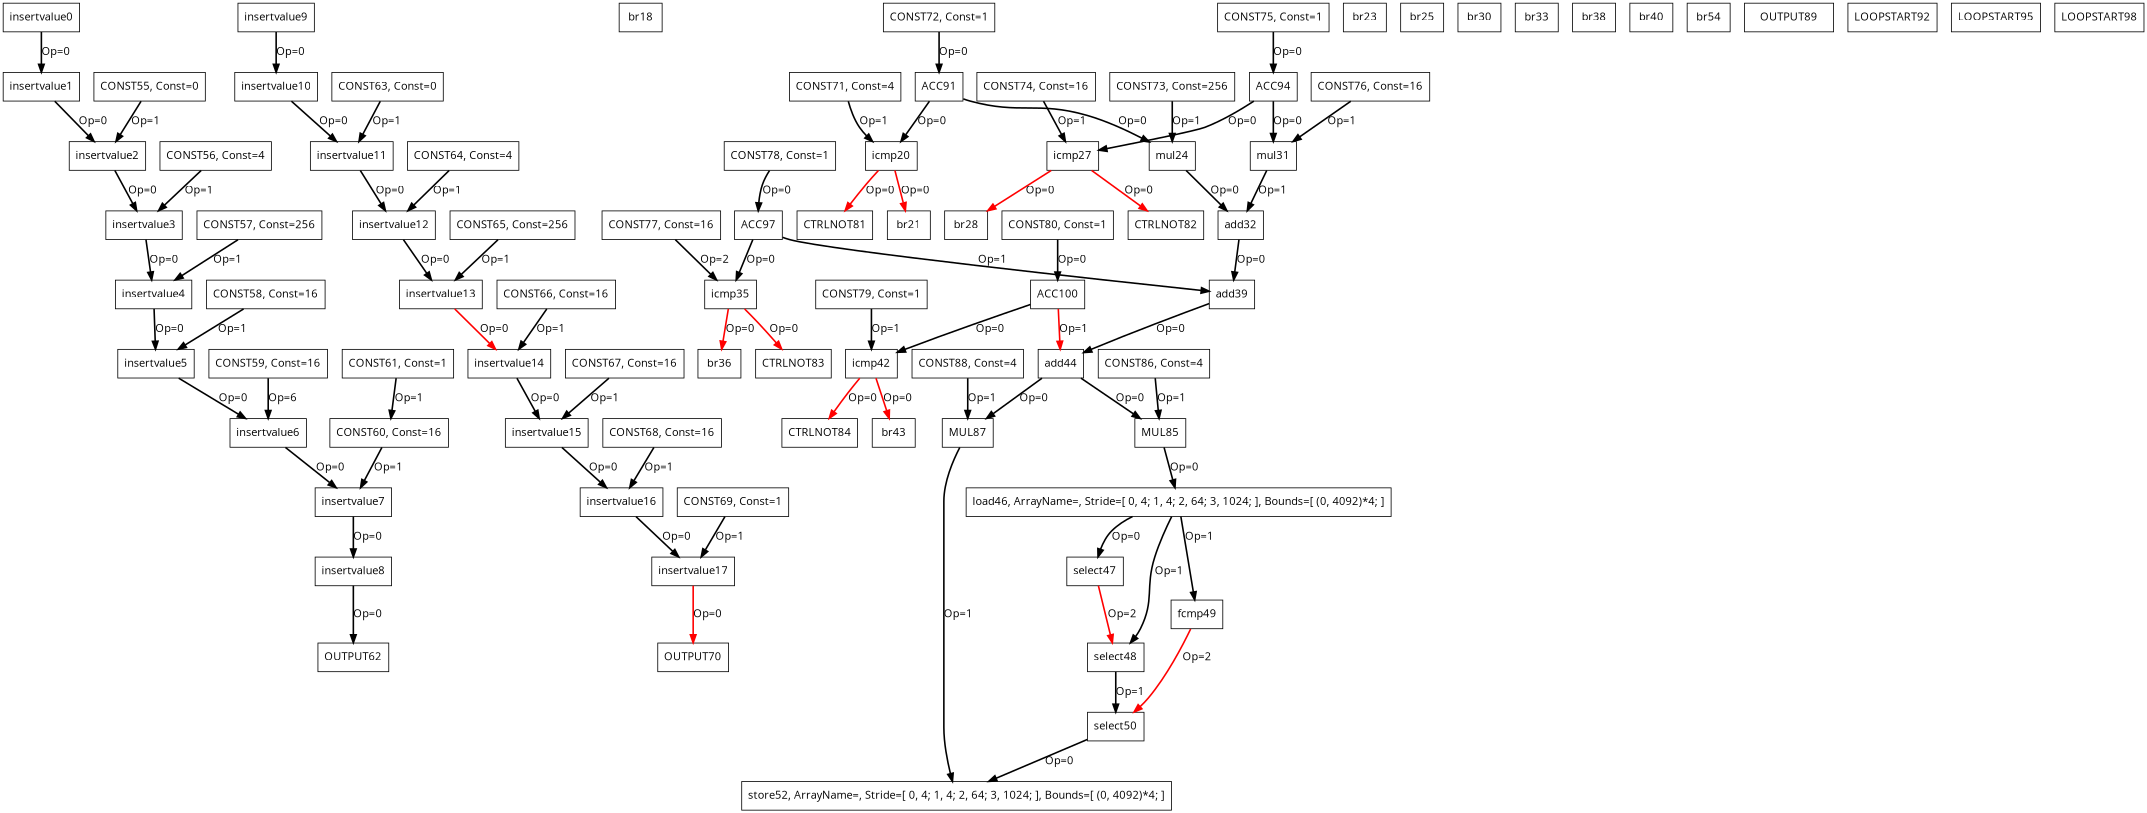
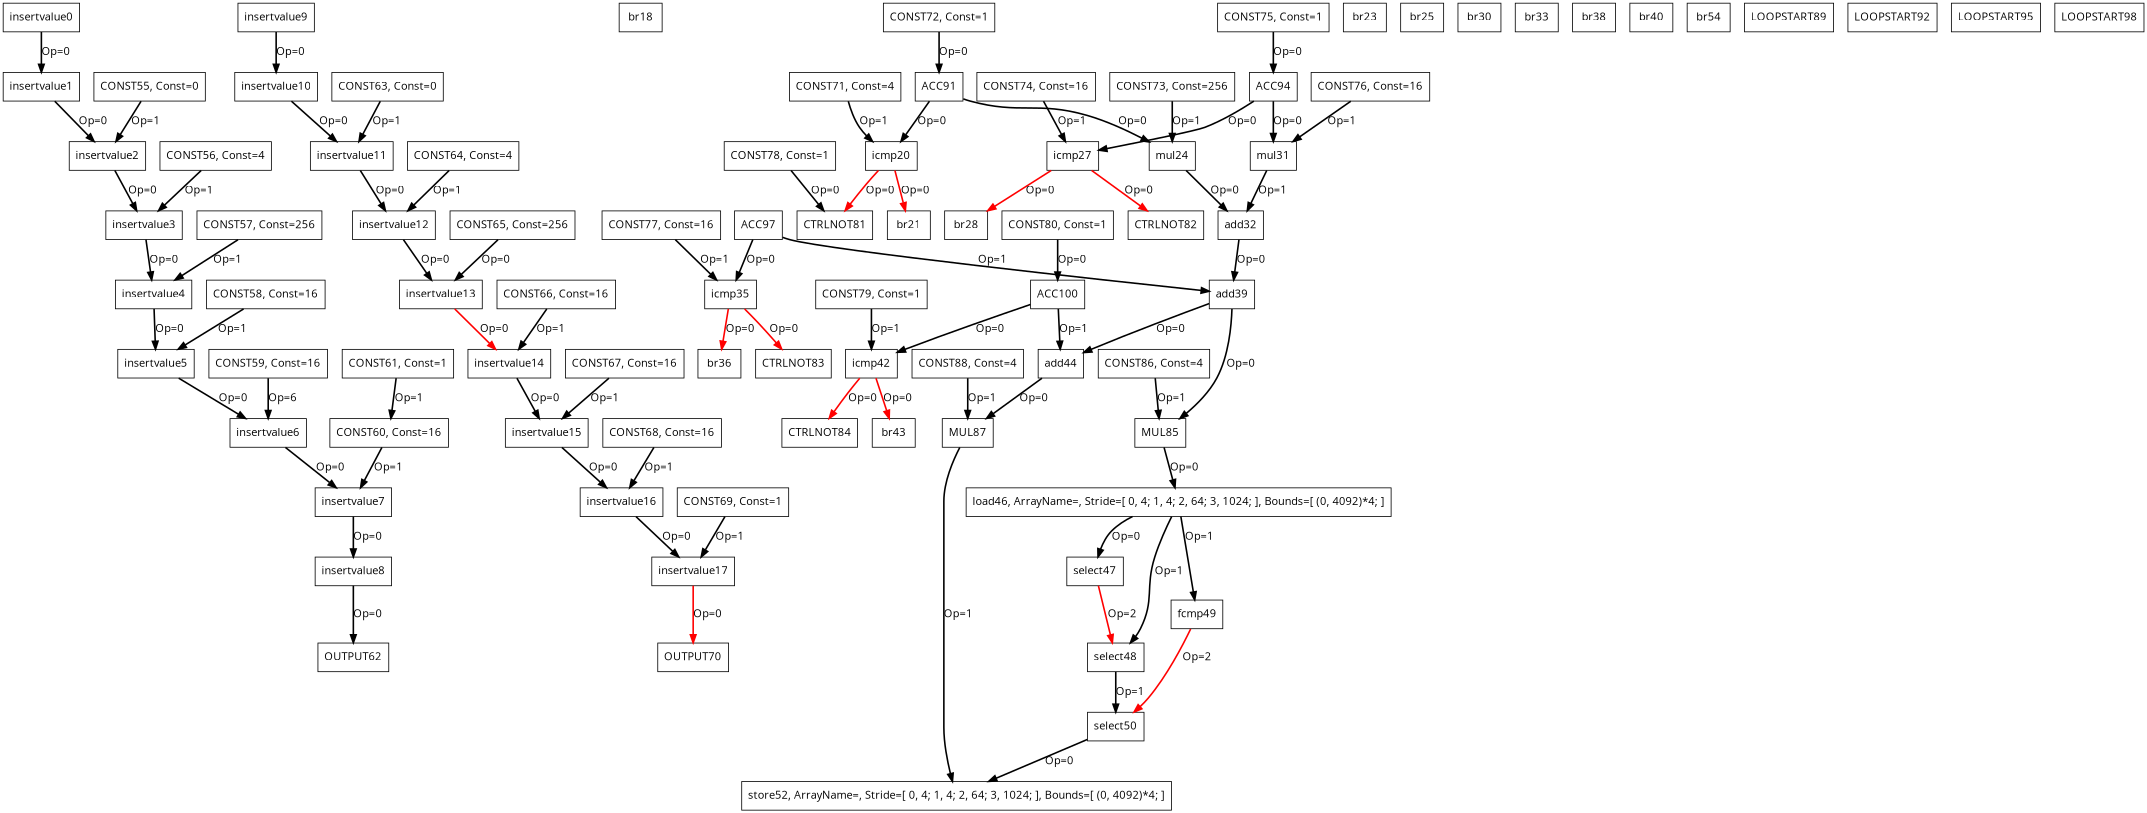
node "OUTPUT89": label "OUTPUT89" -> "LOOPSTART89"
edge "CONST78, Const=1" -> "ACC97": now "CONST78, Const=1" -> "CTRLNOT81"
edge "CONST65, Const=256" -> "insertvalue13": label "Op=1" -> "Op=0"
edge "CONST77, Const=16" -> "icmp35": label "Op=2" -> "Op=1"
edge "ACC100" -> "add44": color red -> black
edge "add44" -> "MUL85": now "add39" -> "MUL85"
